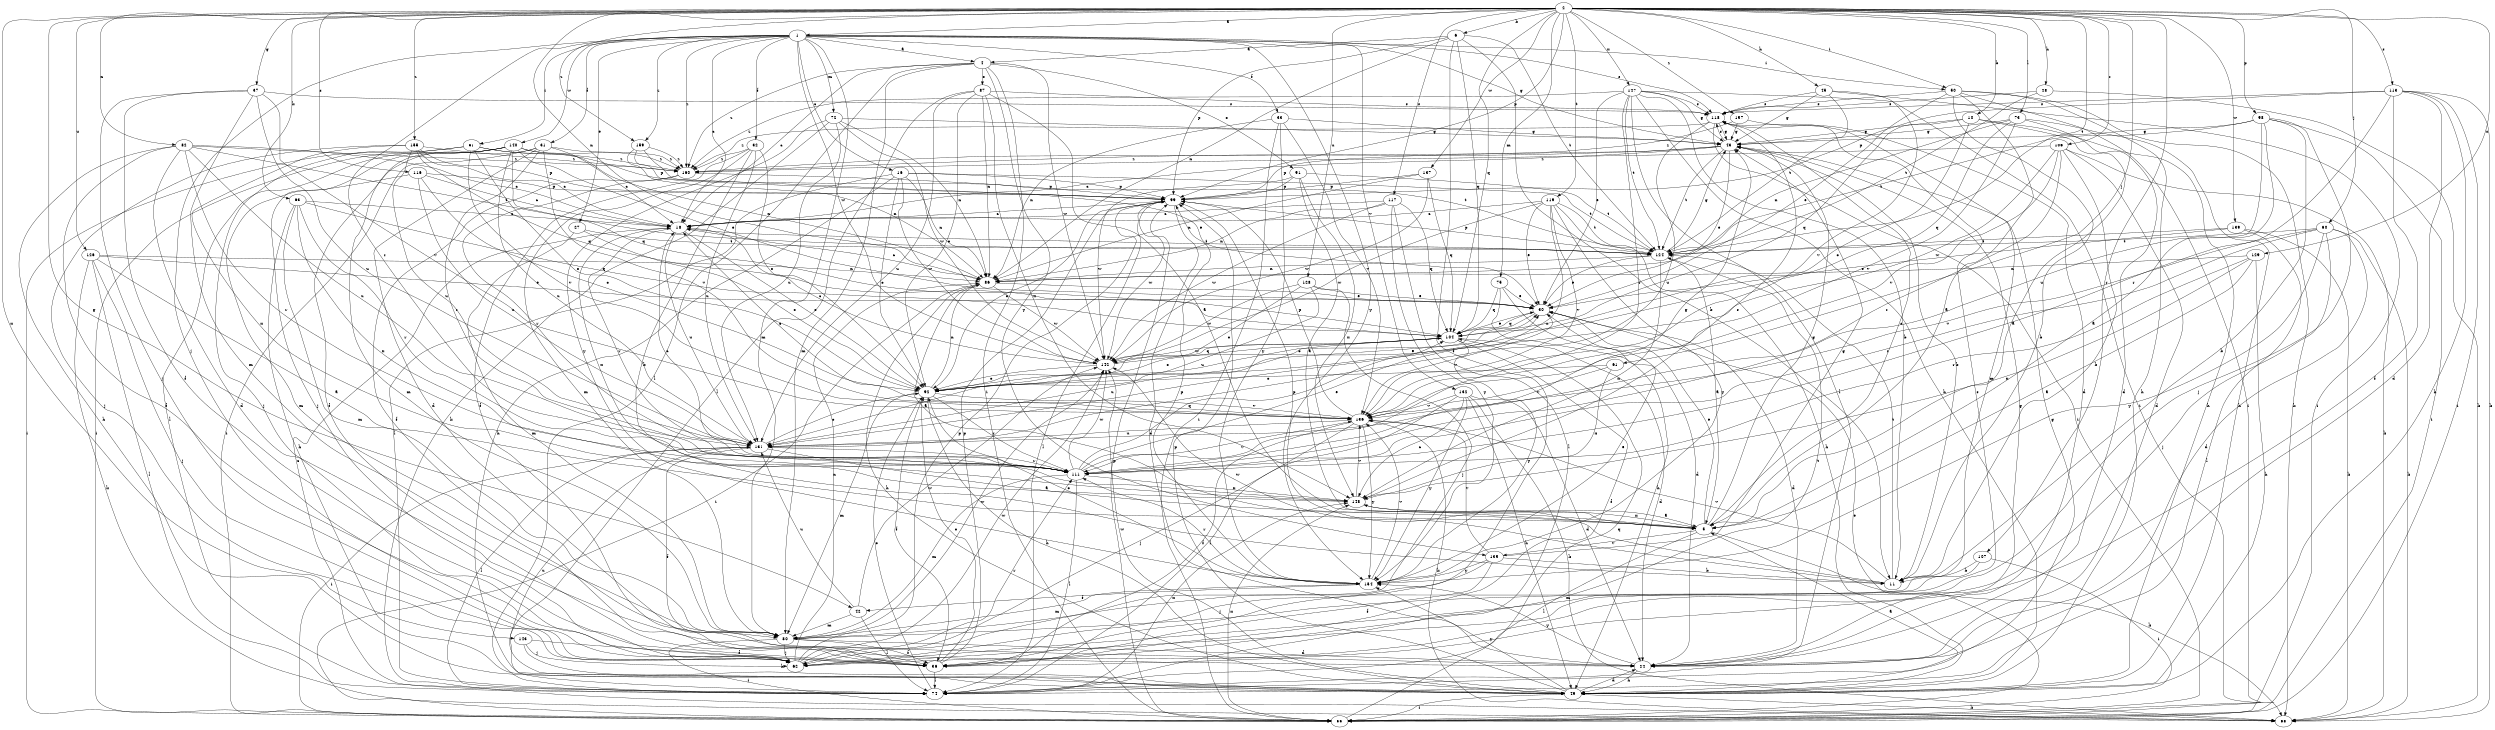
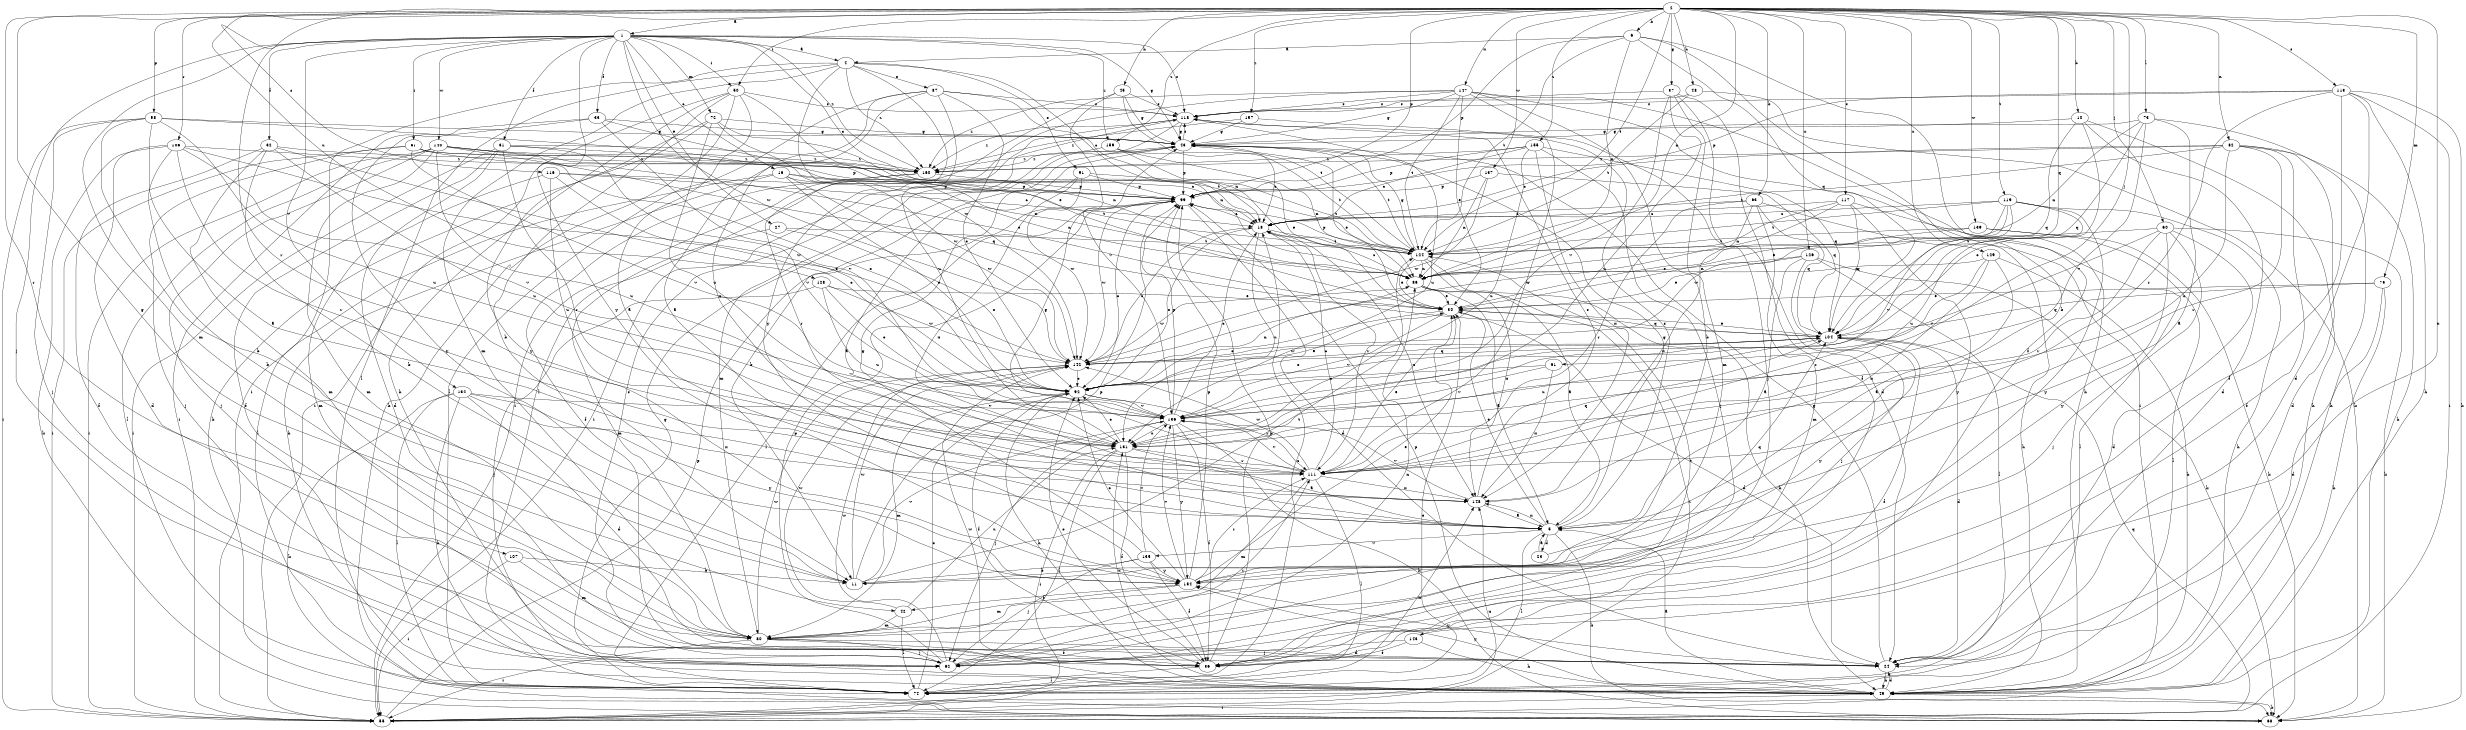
edge "132" -> "148": label "c" -> "x"
edge "4" -> "135": now "4" -> "154"
node "23": added
